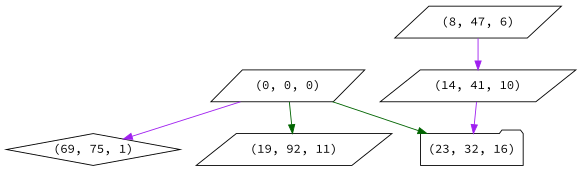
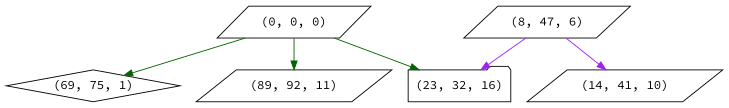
edge "(14, 41, 10)" -> "(23, 32, 16)": now "(8, 47, 6)" -> "(23, 32, 16)"
edge "(0, 0, 0)" -> "(69, 75, 1)": color purple -> darkgreen
node "(19, 92, 11)": label "(19, 92, 11)" -> "(89, 92, 11)"
